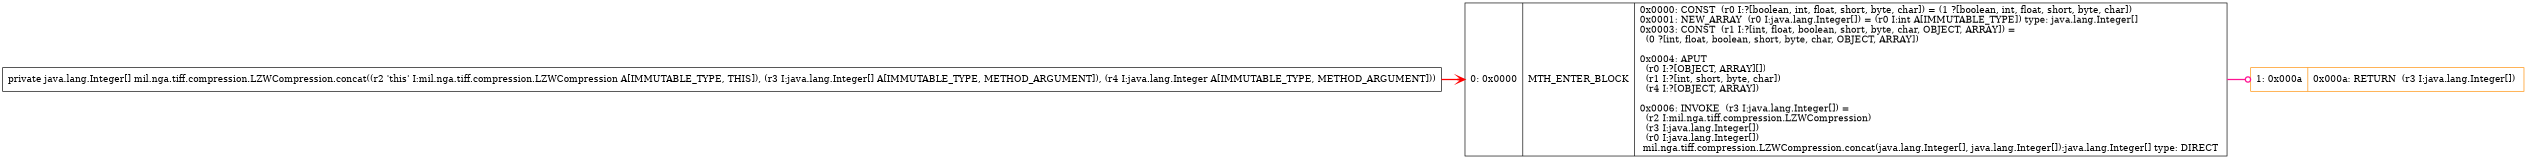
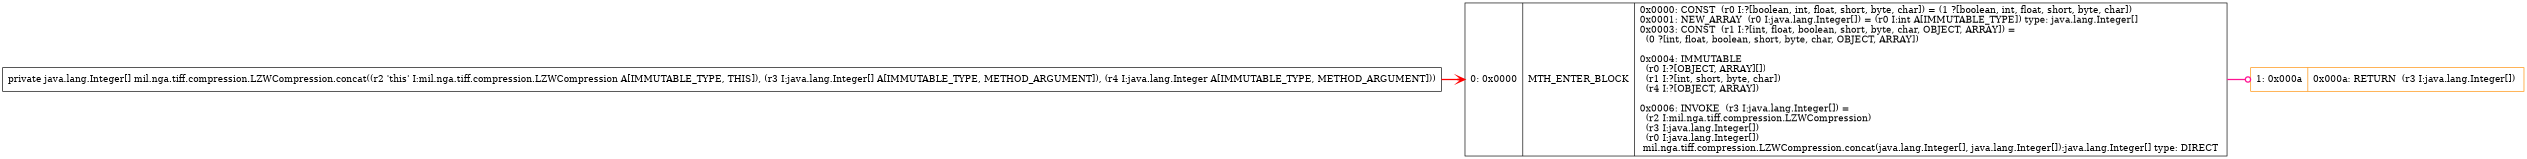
node "0: 0x0000": text "0x0004: APUT" -> "0x0004: IMMUTABLE"
